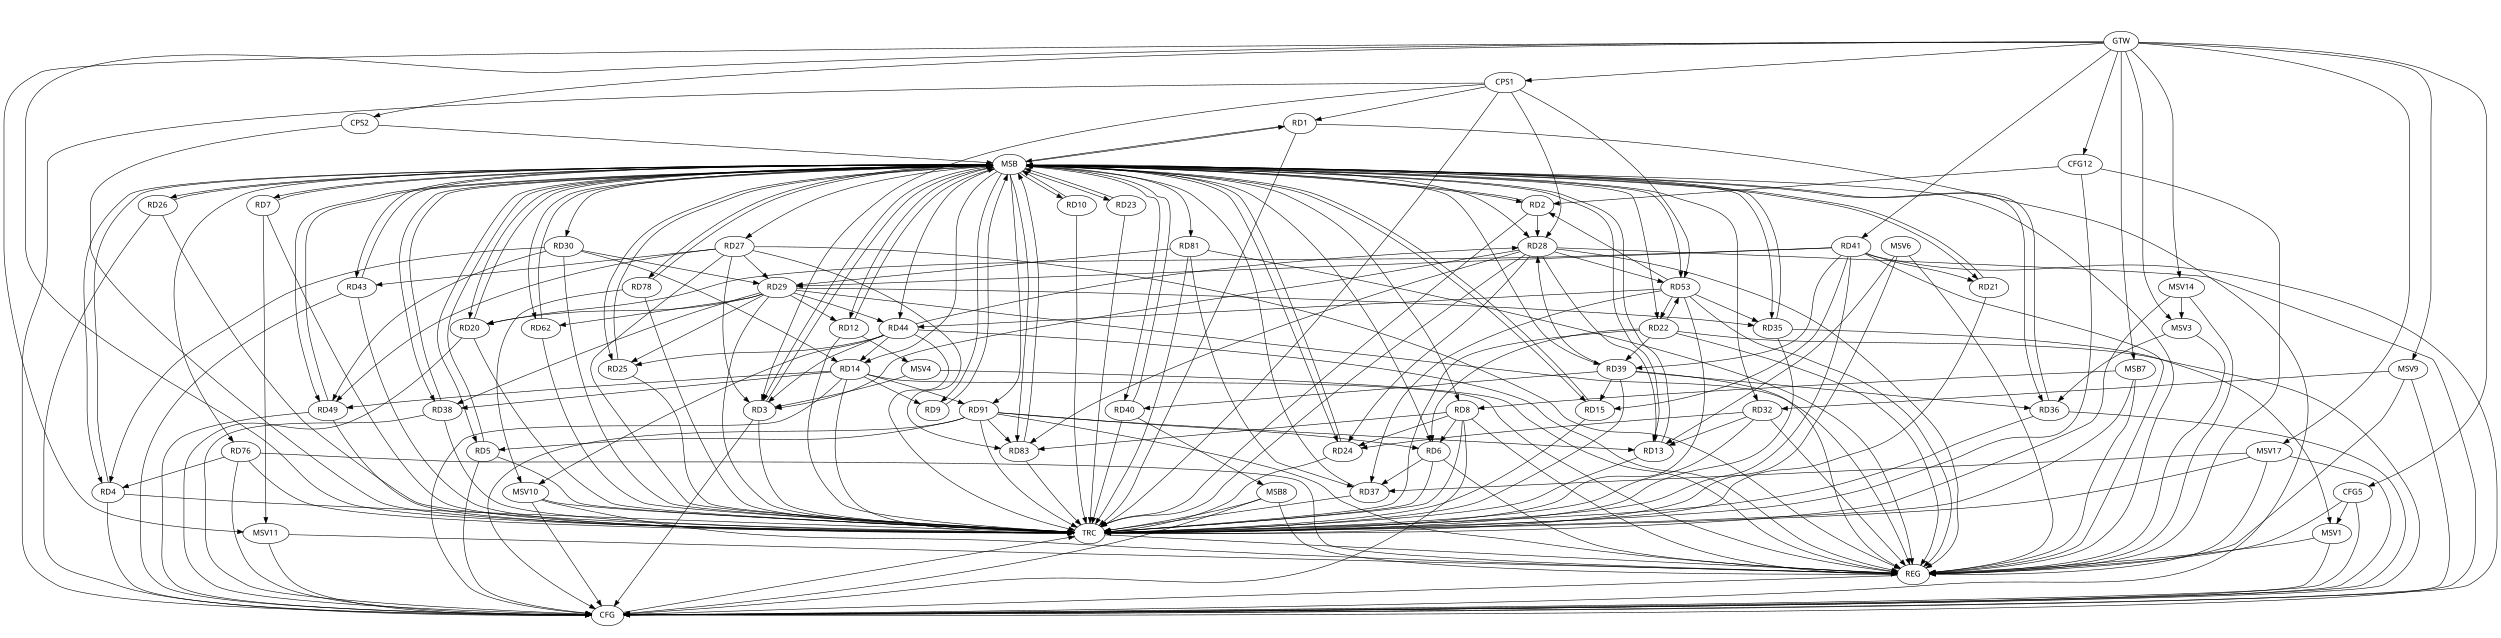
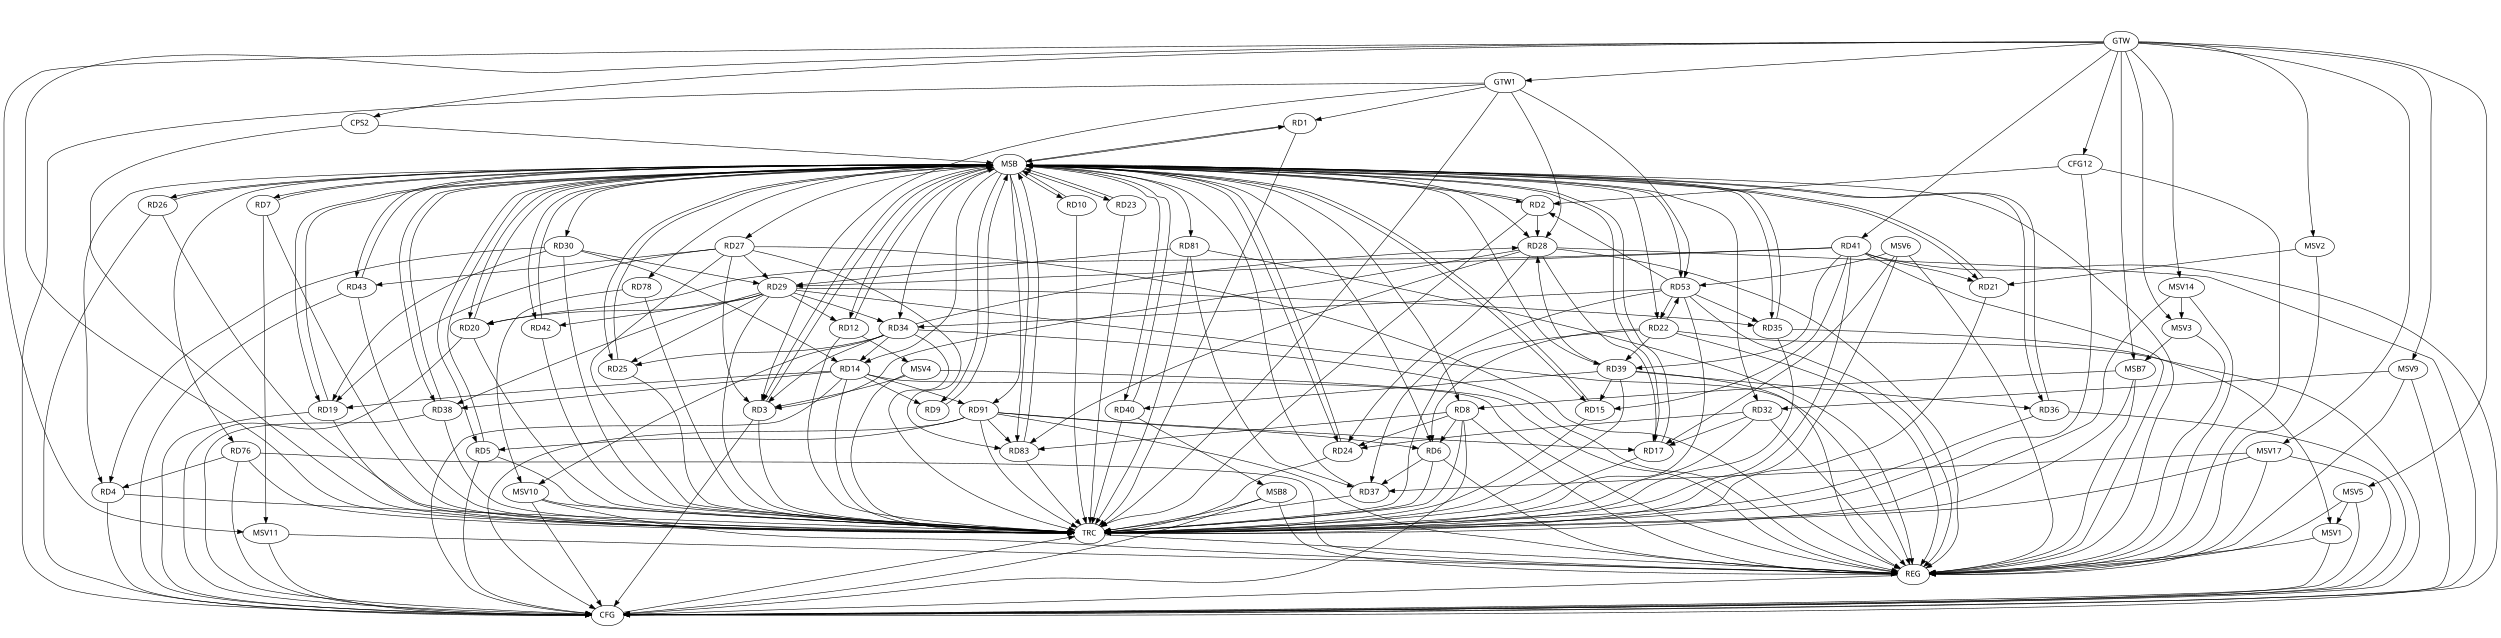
node "CPS1": label "CPS1" -> "GTW1"
edge "RD78" -> "MSB": removed
edge "RD4" -> "MSB": removed
node "MSV2": added
edge "RD28" -> "RD53": now "MSV6" -> "RD53"
node "RD62": label "RD62" -> "RD42"
node "RD44": label "RD44" -> "RD34"
edge "MSV3" -> "RD36": now "MSV3" -> "MSB7"
node "RD49": label "RD49" -> "RD19"
edge "RD28" -> "TRC": now "MSV4" -> "TRC"
node "RD13": label "RD13" -> "RD17"
node "CFG5": label "CFG5" -> "MSV5"
edge "RD1" -> "CFG": removed
